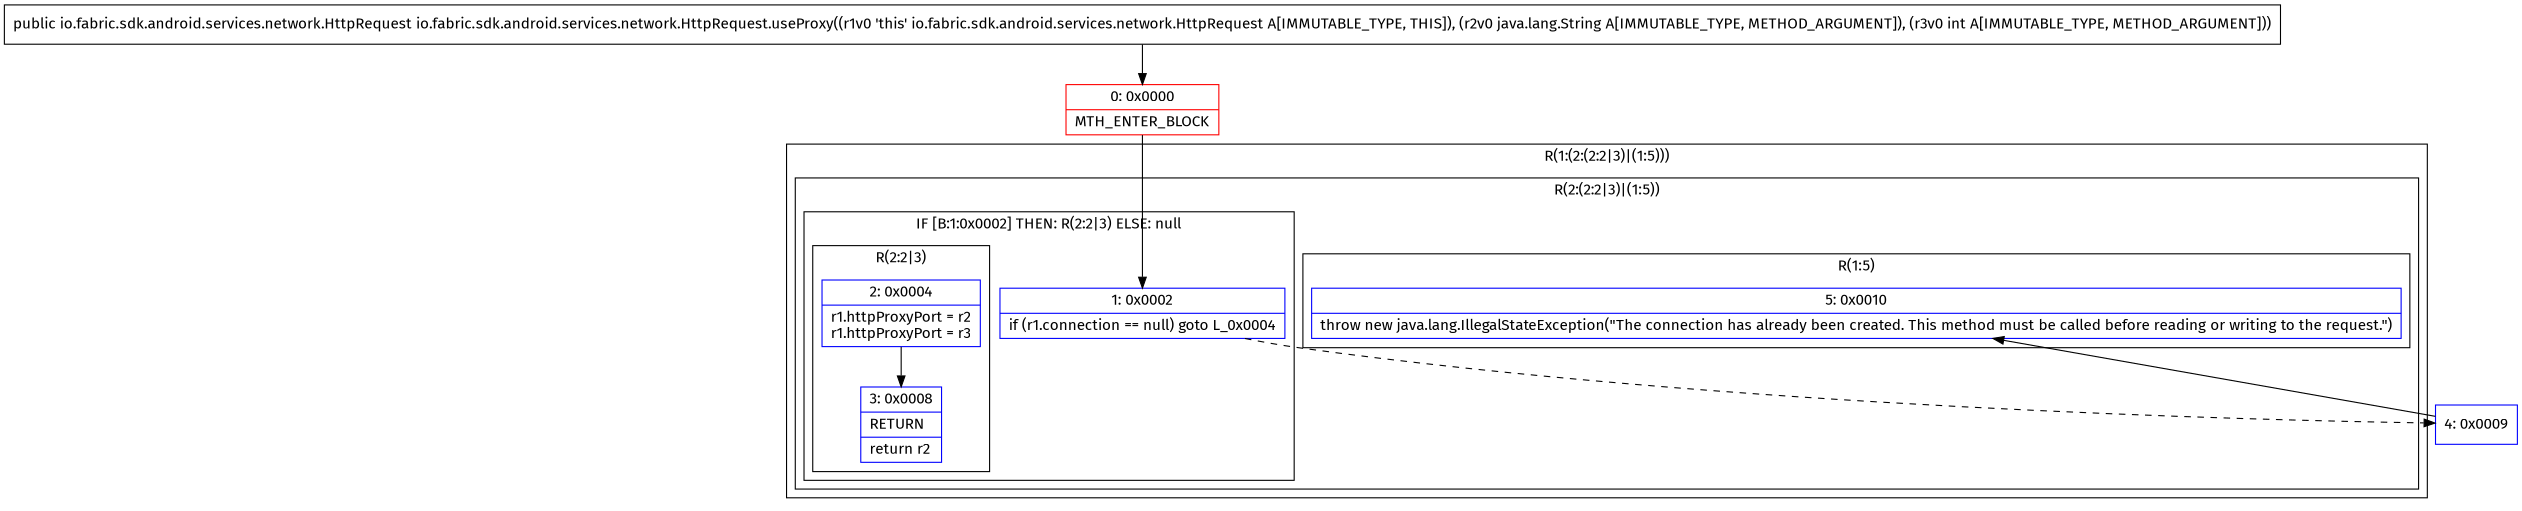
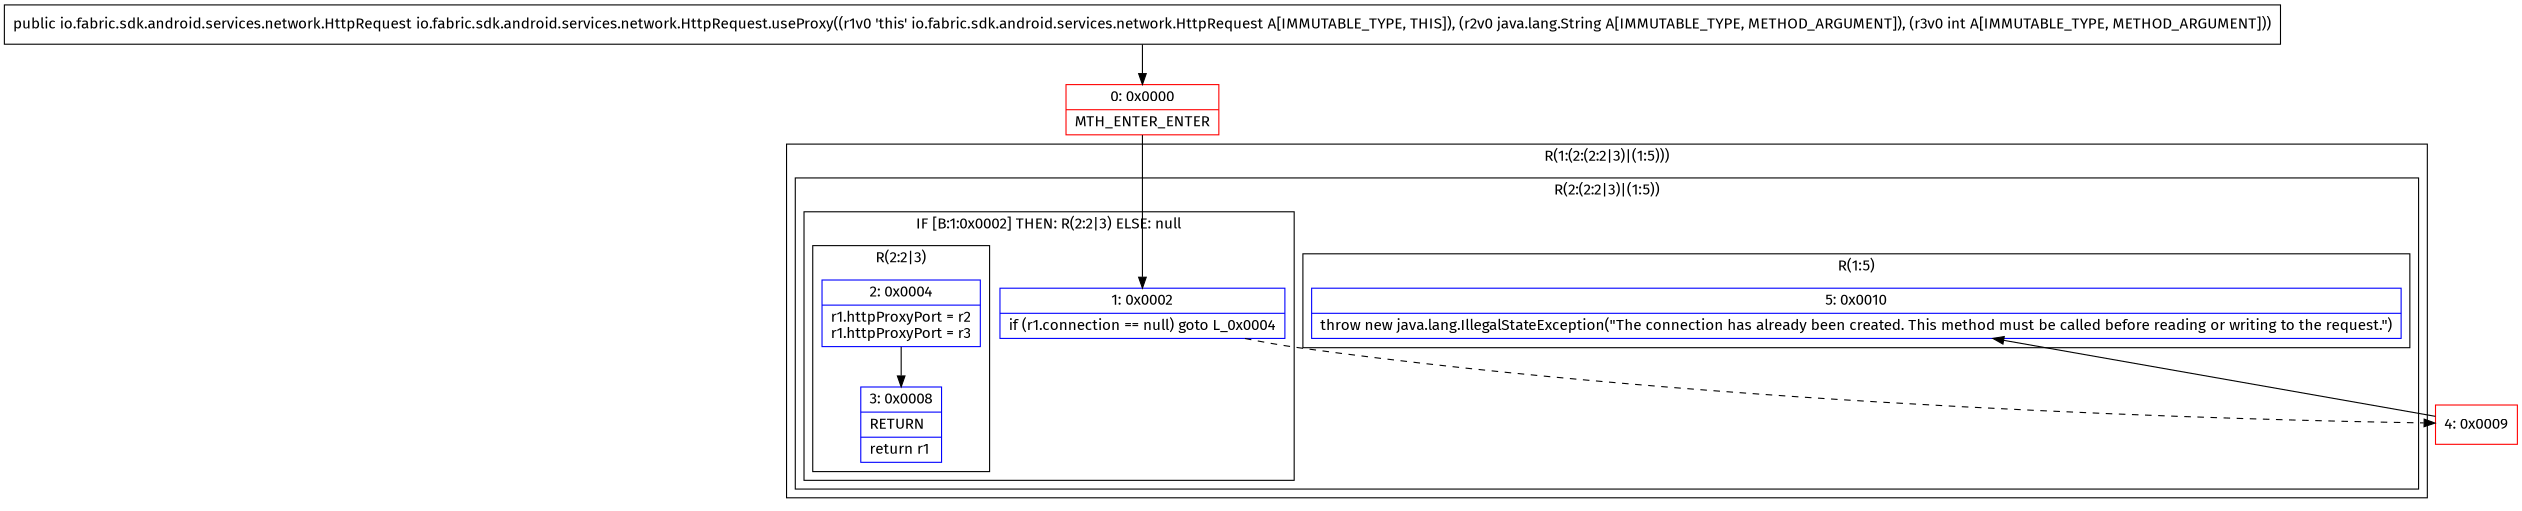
node "0: 0x0000": text "MTH_ENTER_BLOCK" -> "MTH_ENTER_ENTER"
node "4: 0x0009": color blue -> red
node "3: 0x0008": text "return r2" -> "return r1"
